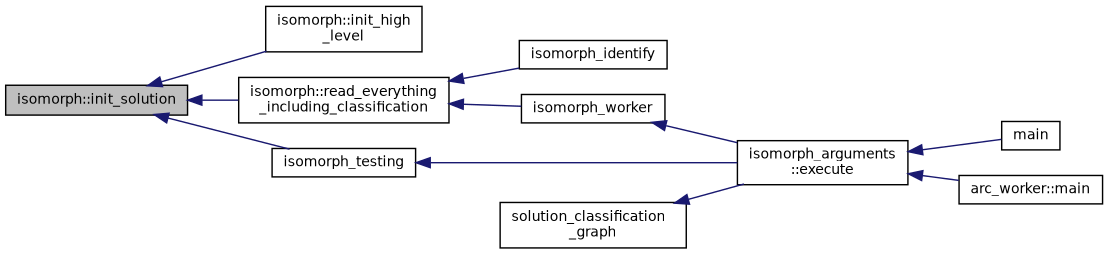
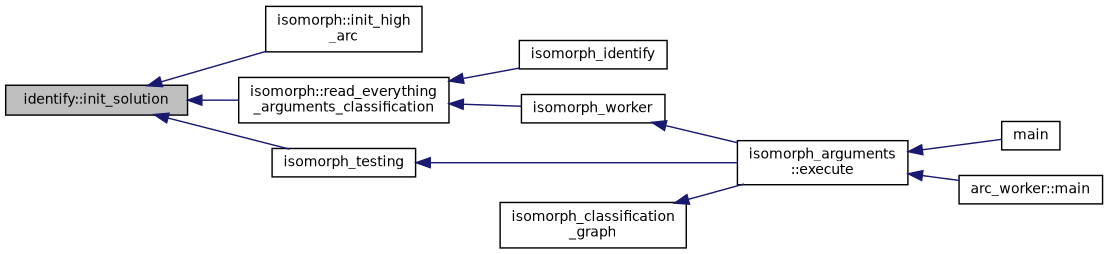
node "isomorph::init_high _level": label "isomorph::init_high _level" -> "isomorph::init_high _arc"
node "isomorph::init_solution": label "isomorph::init_solution" -> "identify::init_solution"
node "isomorph::read_everything _including_classification": label "isomorph::read_everything _including_classification" -> "isomorph::read_everything _arguments_classification"
node "solution_classification _graph": label "solution_classification _graph" -> "isomorph_classification _graph"
